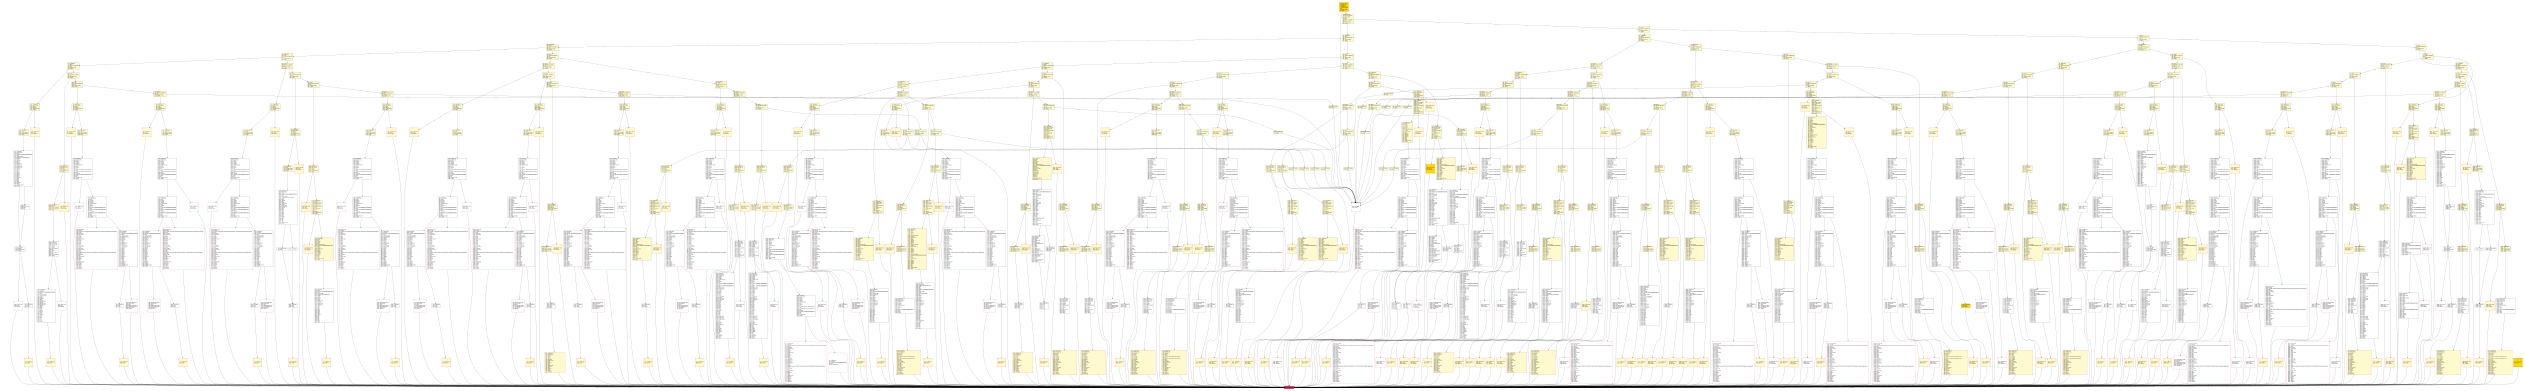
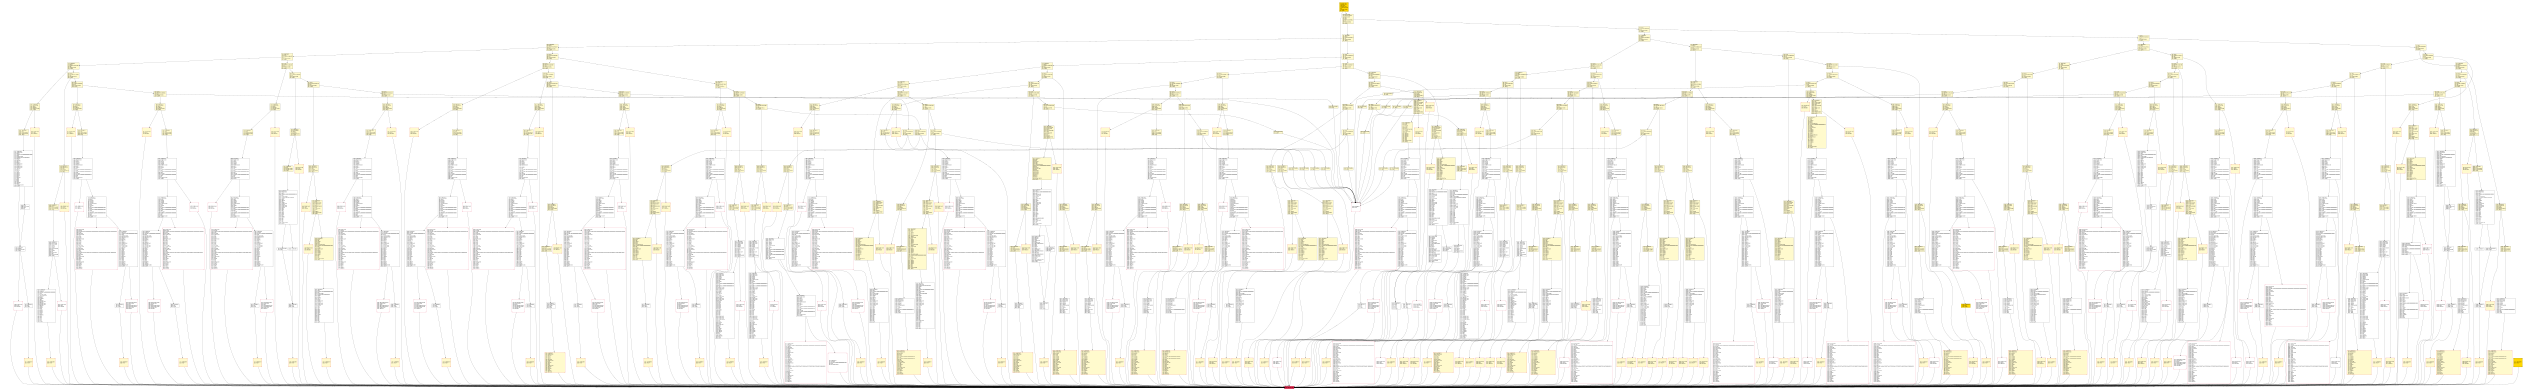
node "2025: PUSH1 0x00 2027: DUP1 2028: REVERT": fillcolor gold -> lemonchiffon
